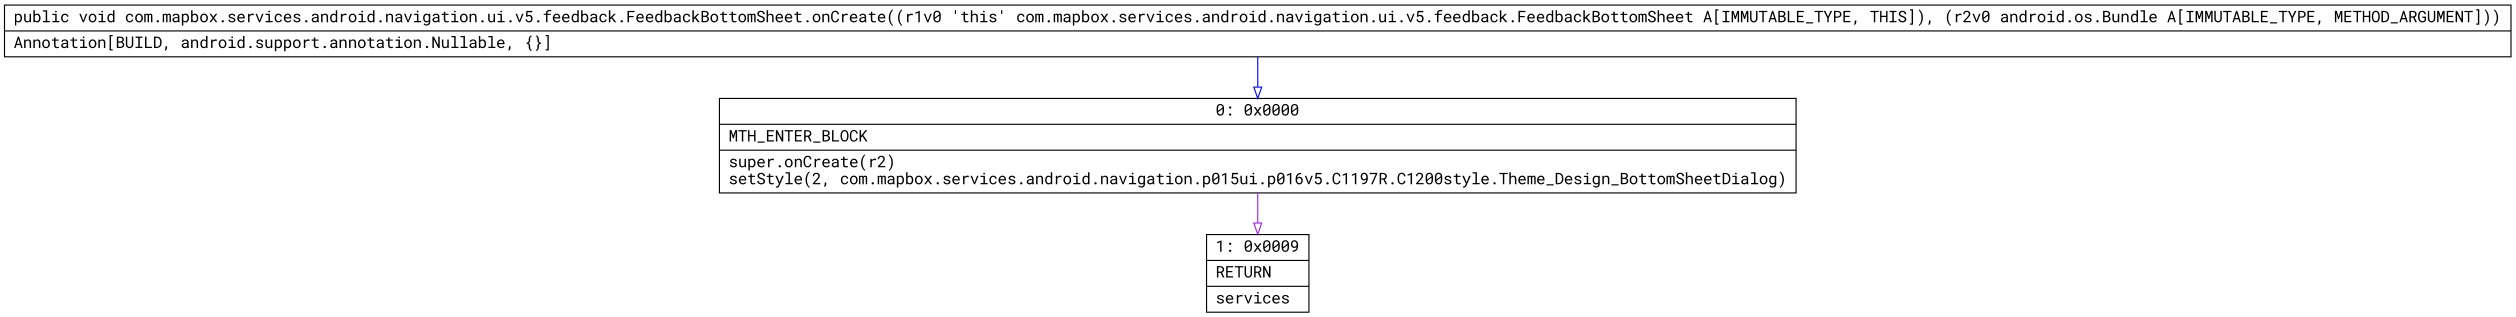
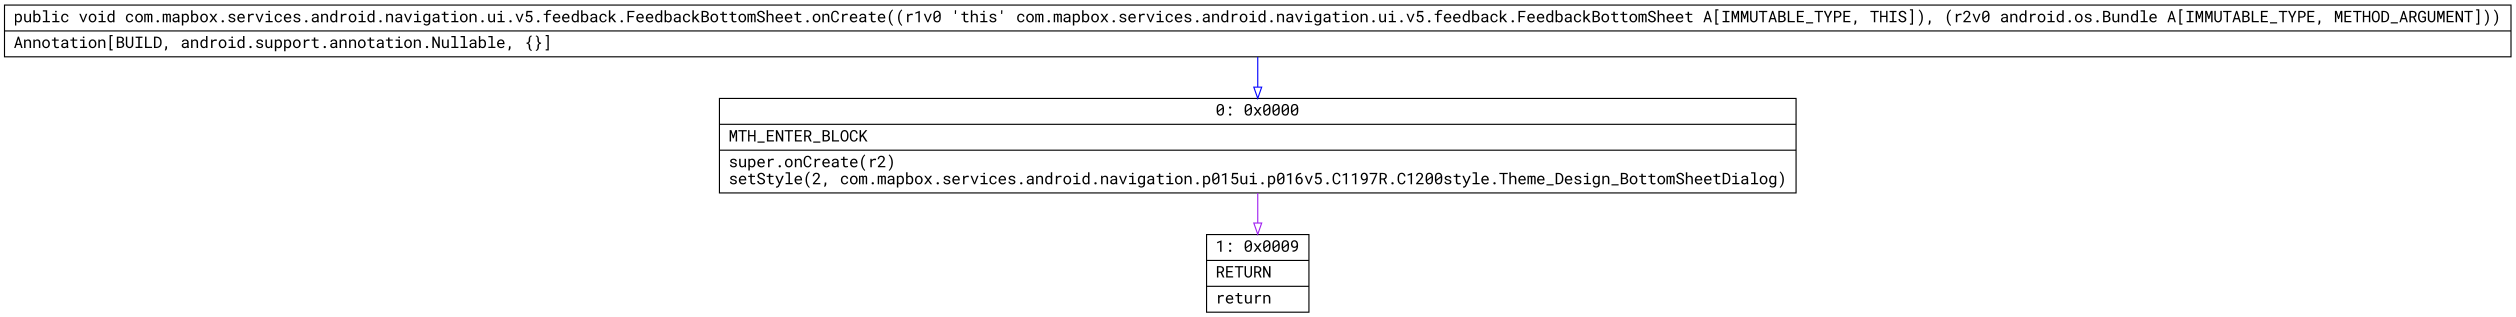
node "1: 0x0009": text "services" -> "return"
